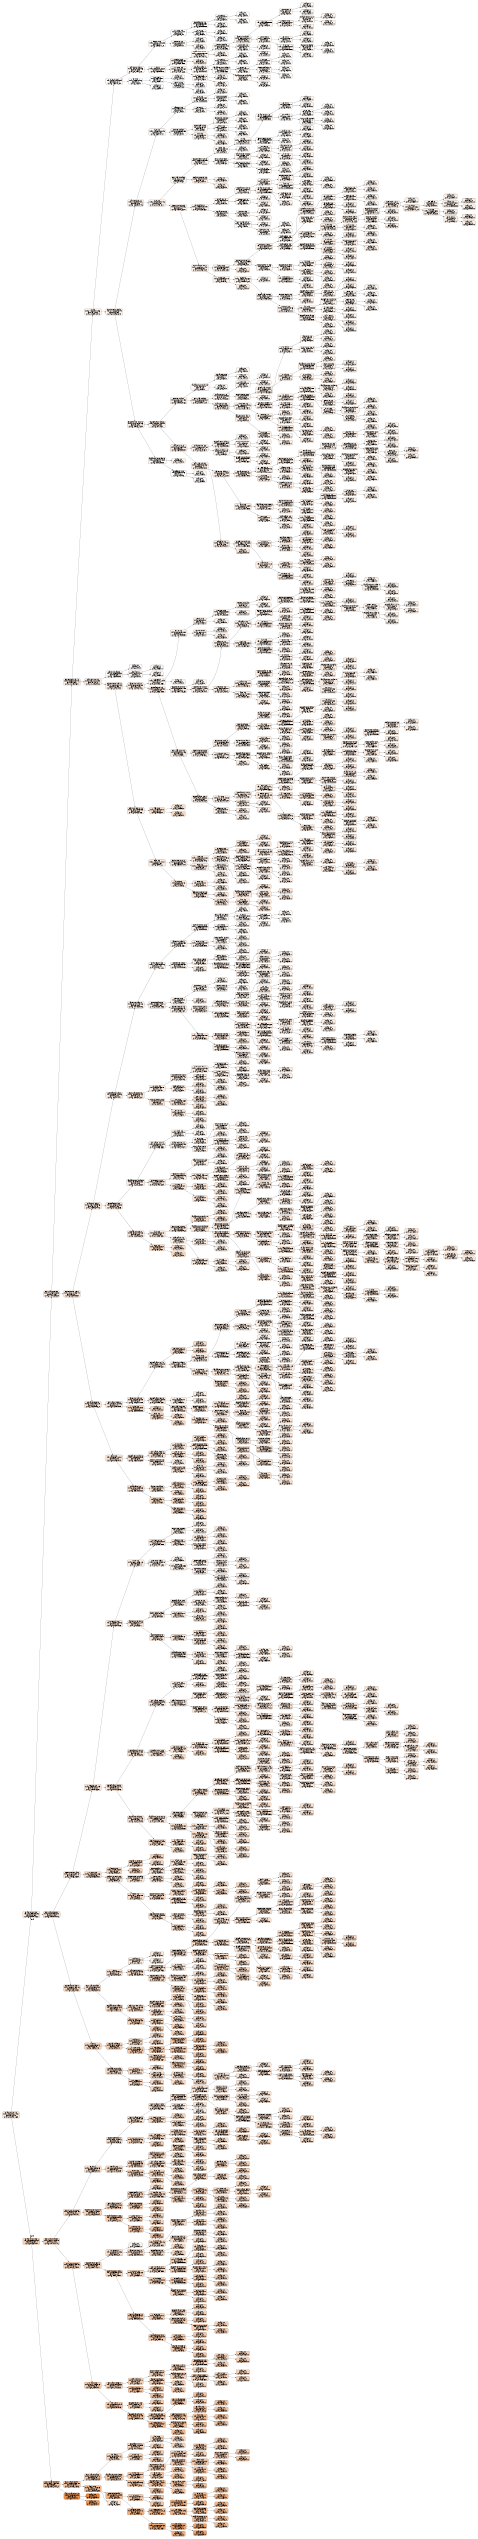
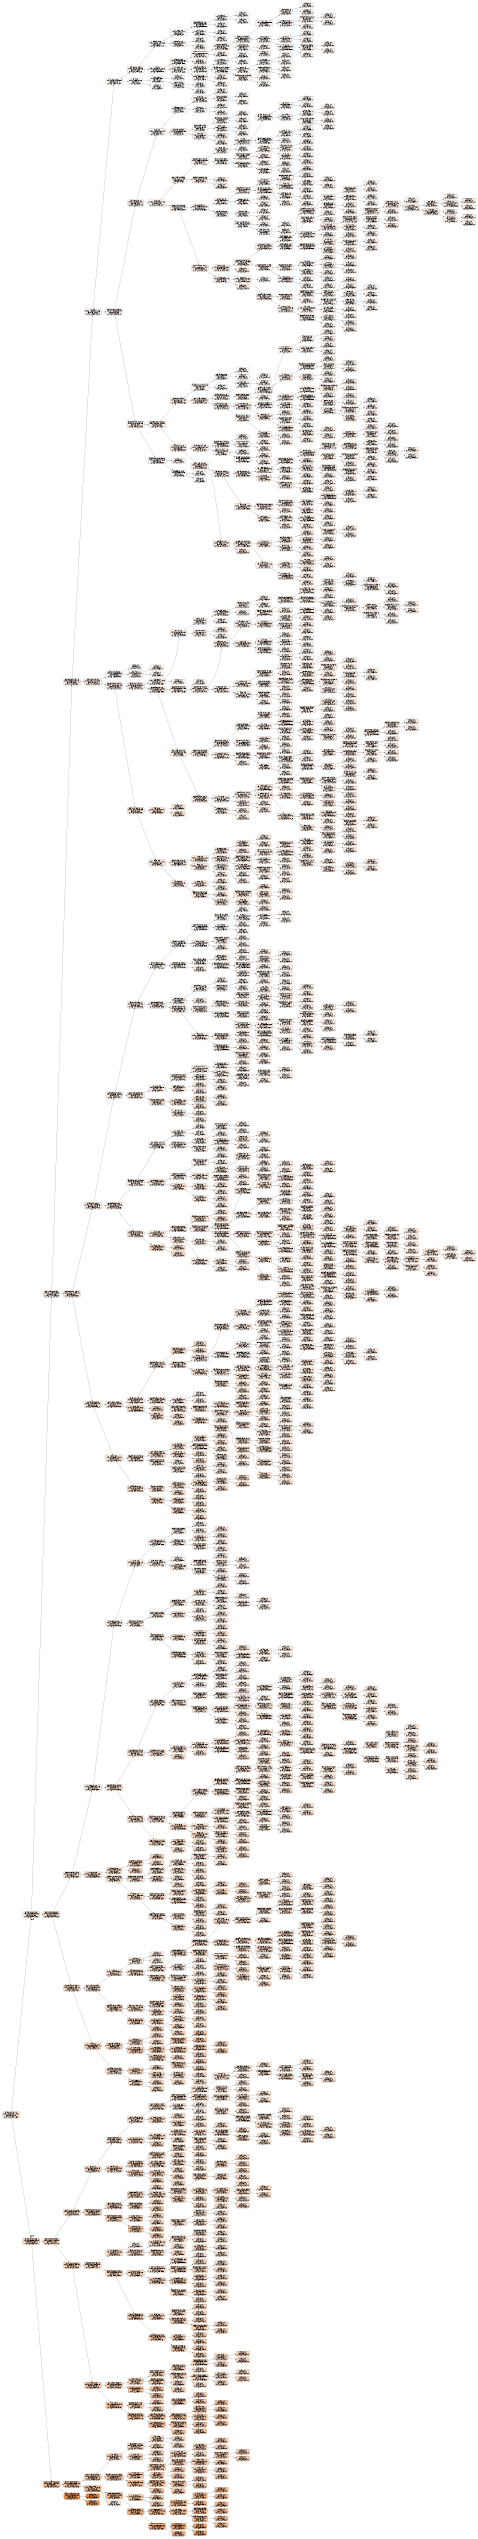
node "OpenPorchSF ≤ 94.0": text "mse = 5062500.0" -> "all = 5062500.0"
